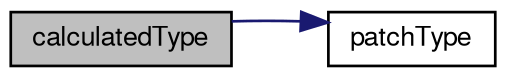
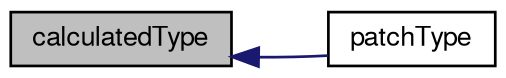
edge "calculatedType" -> "patchType": reversed
